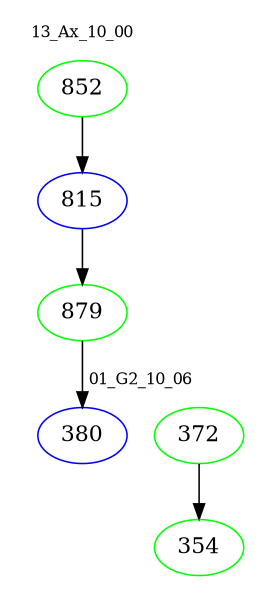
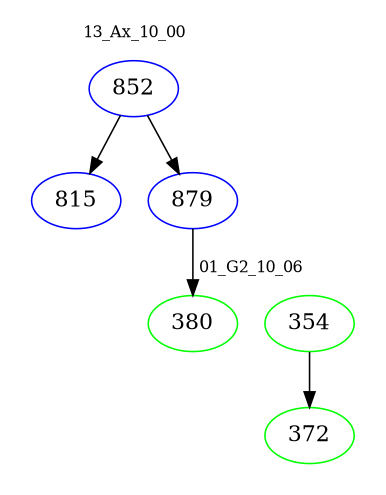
node "852": color green -> blue
edge "815" -> "879": now "852" -> "879"
node "879": color green -> blue
node "380": color blue -> green
edge "372" -> "354": reversed
